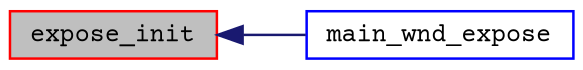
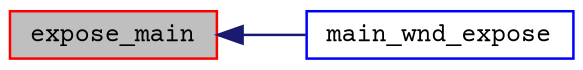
node "expose_init": label "expose_init" -> "expose_main"
